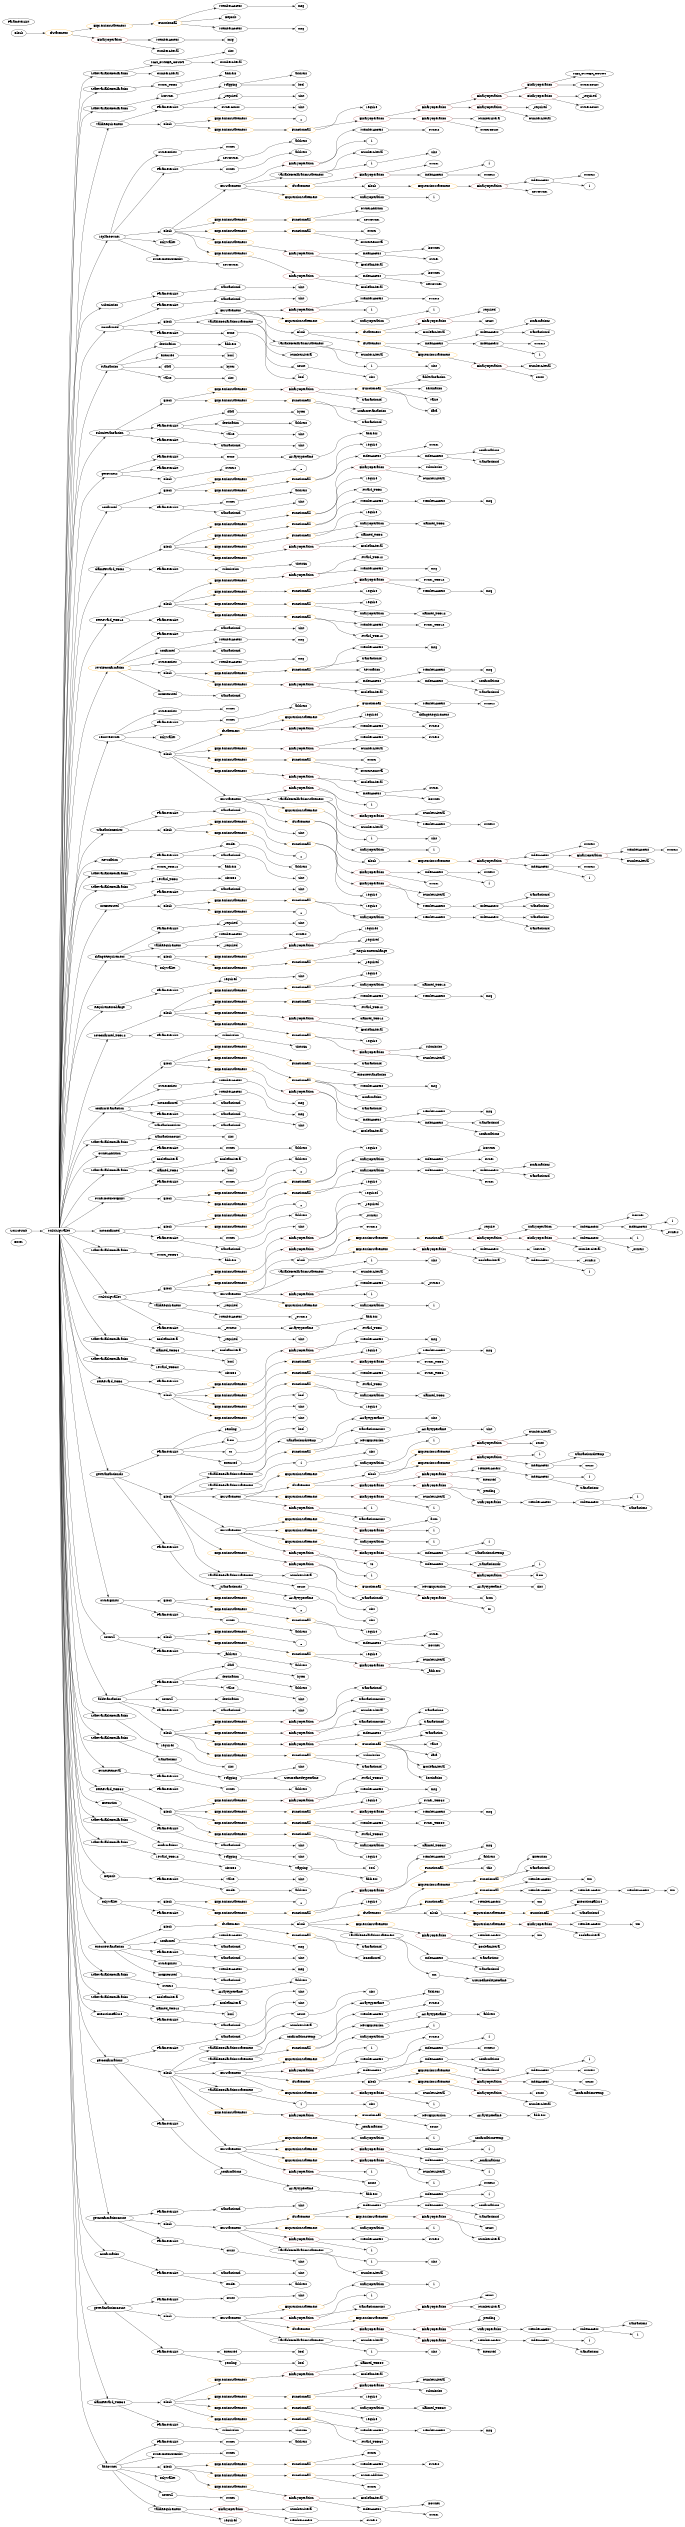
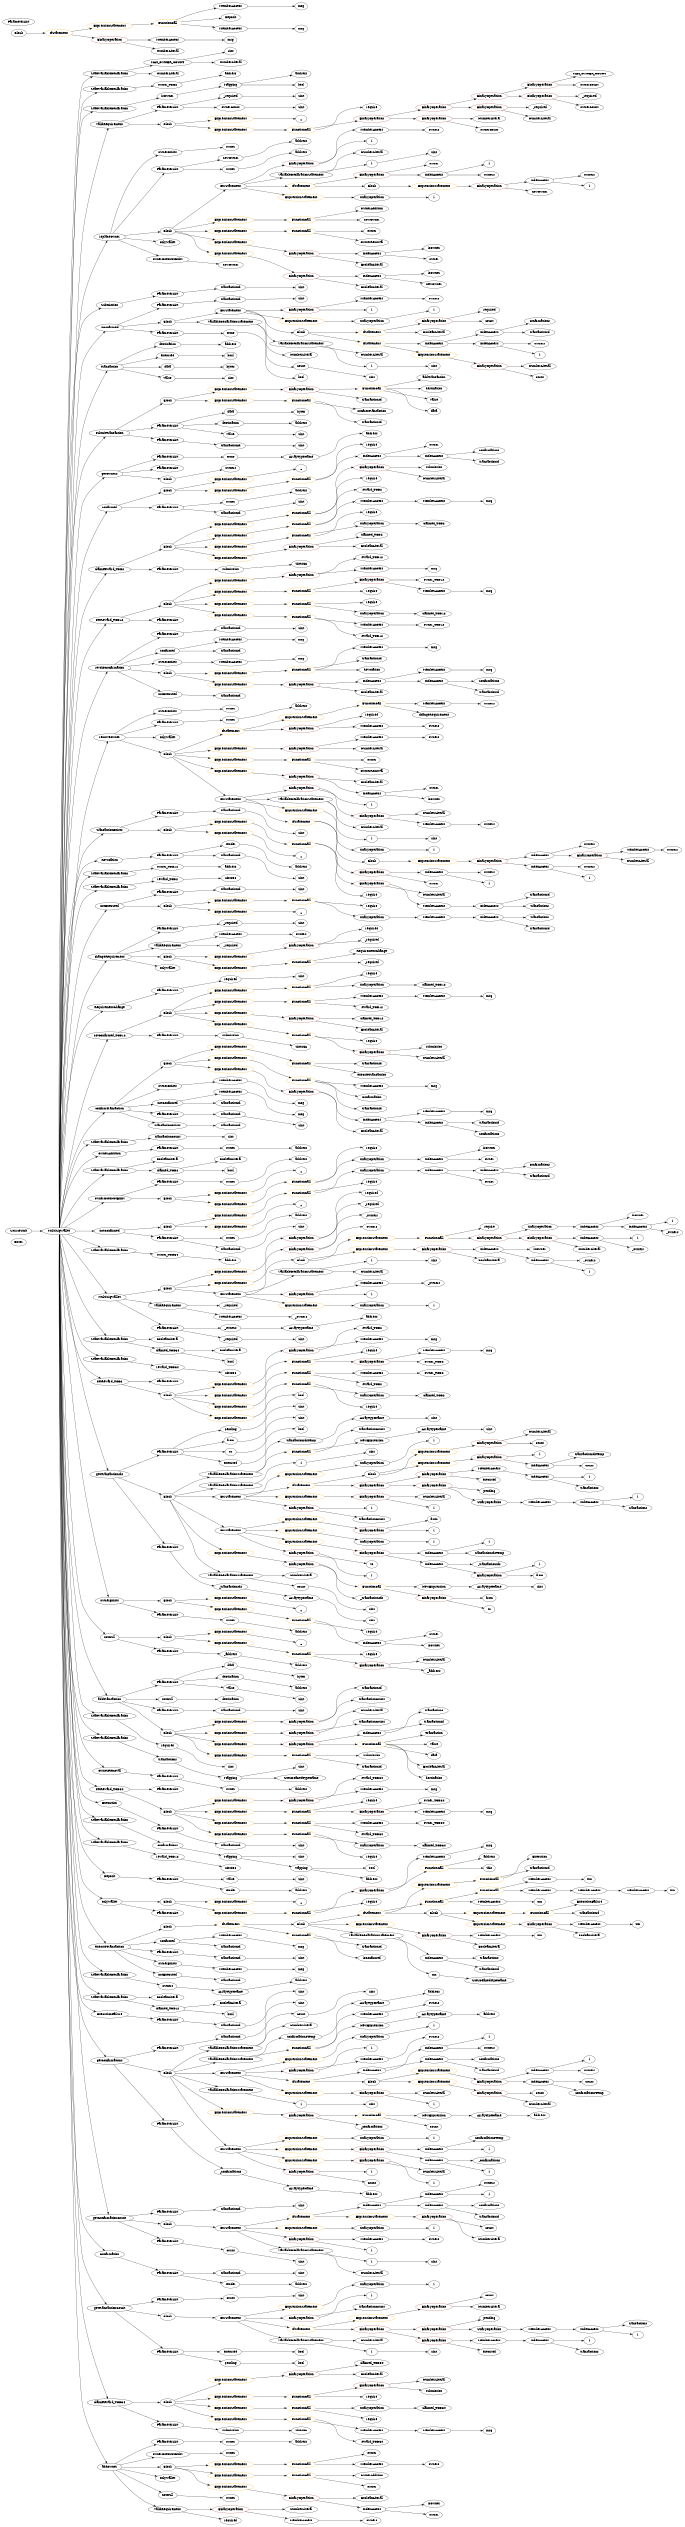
node "revokeConfirmation": color orange -> black
